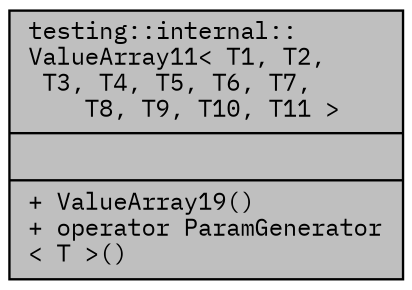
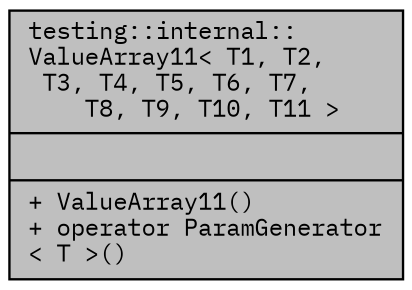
node "testing::internal::": text "+ ValueArray19()" -> "+ ValueArray11()"
